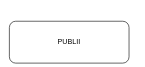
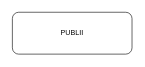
node "PUBLII": moved (69, 42) -> (72, 33)
